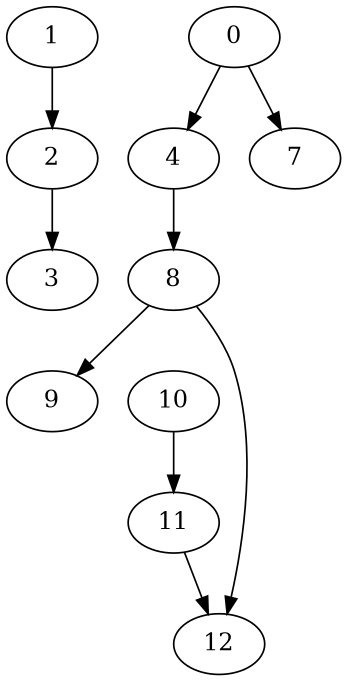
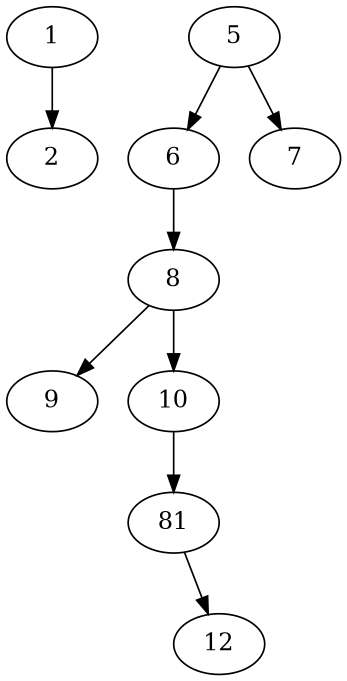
node "0": label "0" -> "5"
node "4": label "4" -> "6"
node "3": removed
edge "8" -> "12": now "8" -> "10"
node "11": label "11" -> "81"
